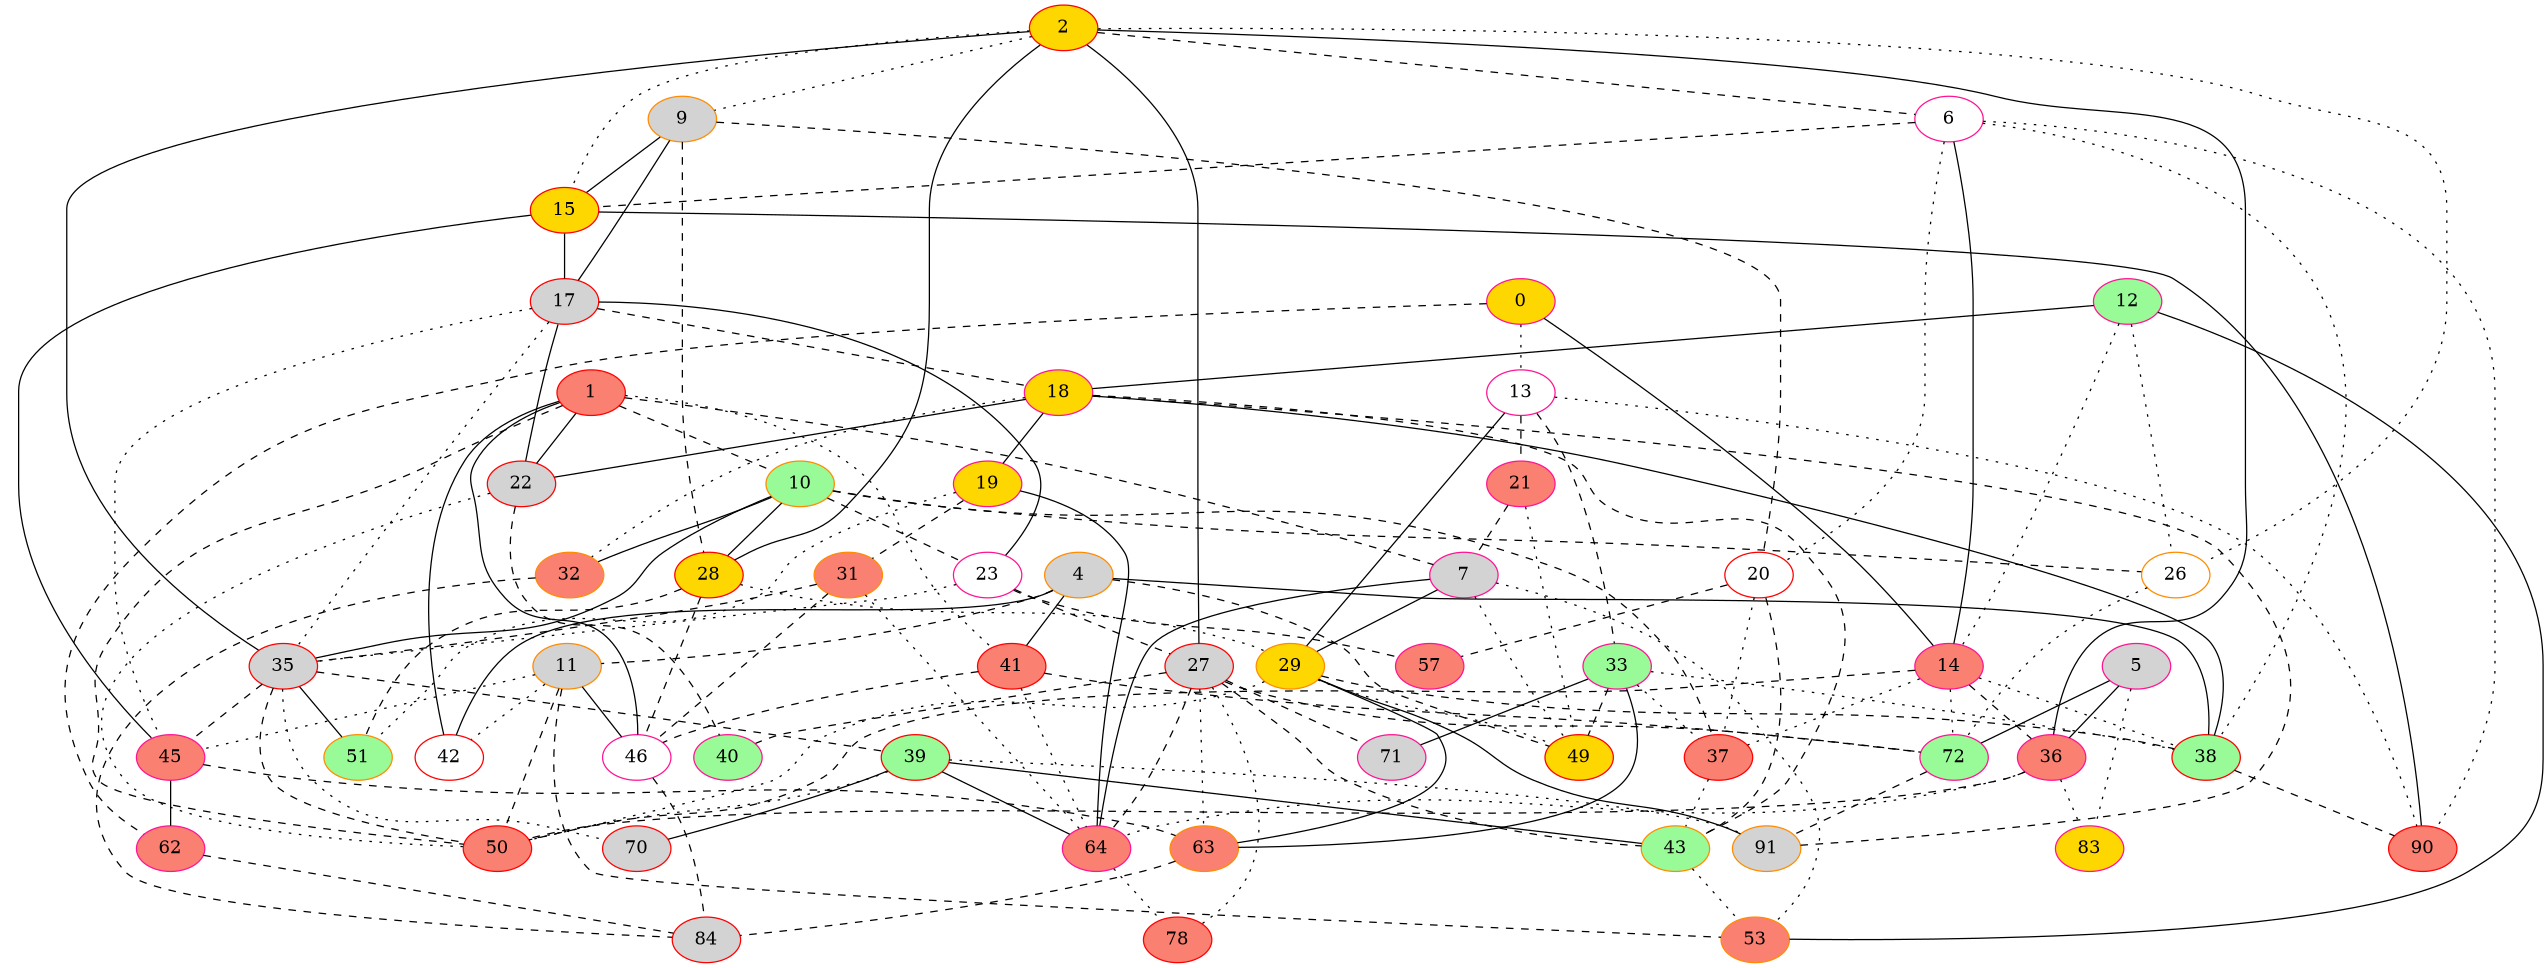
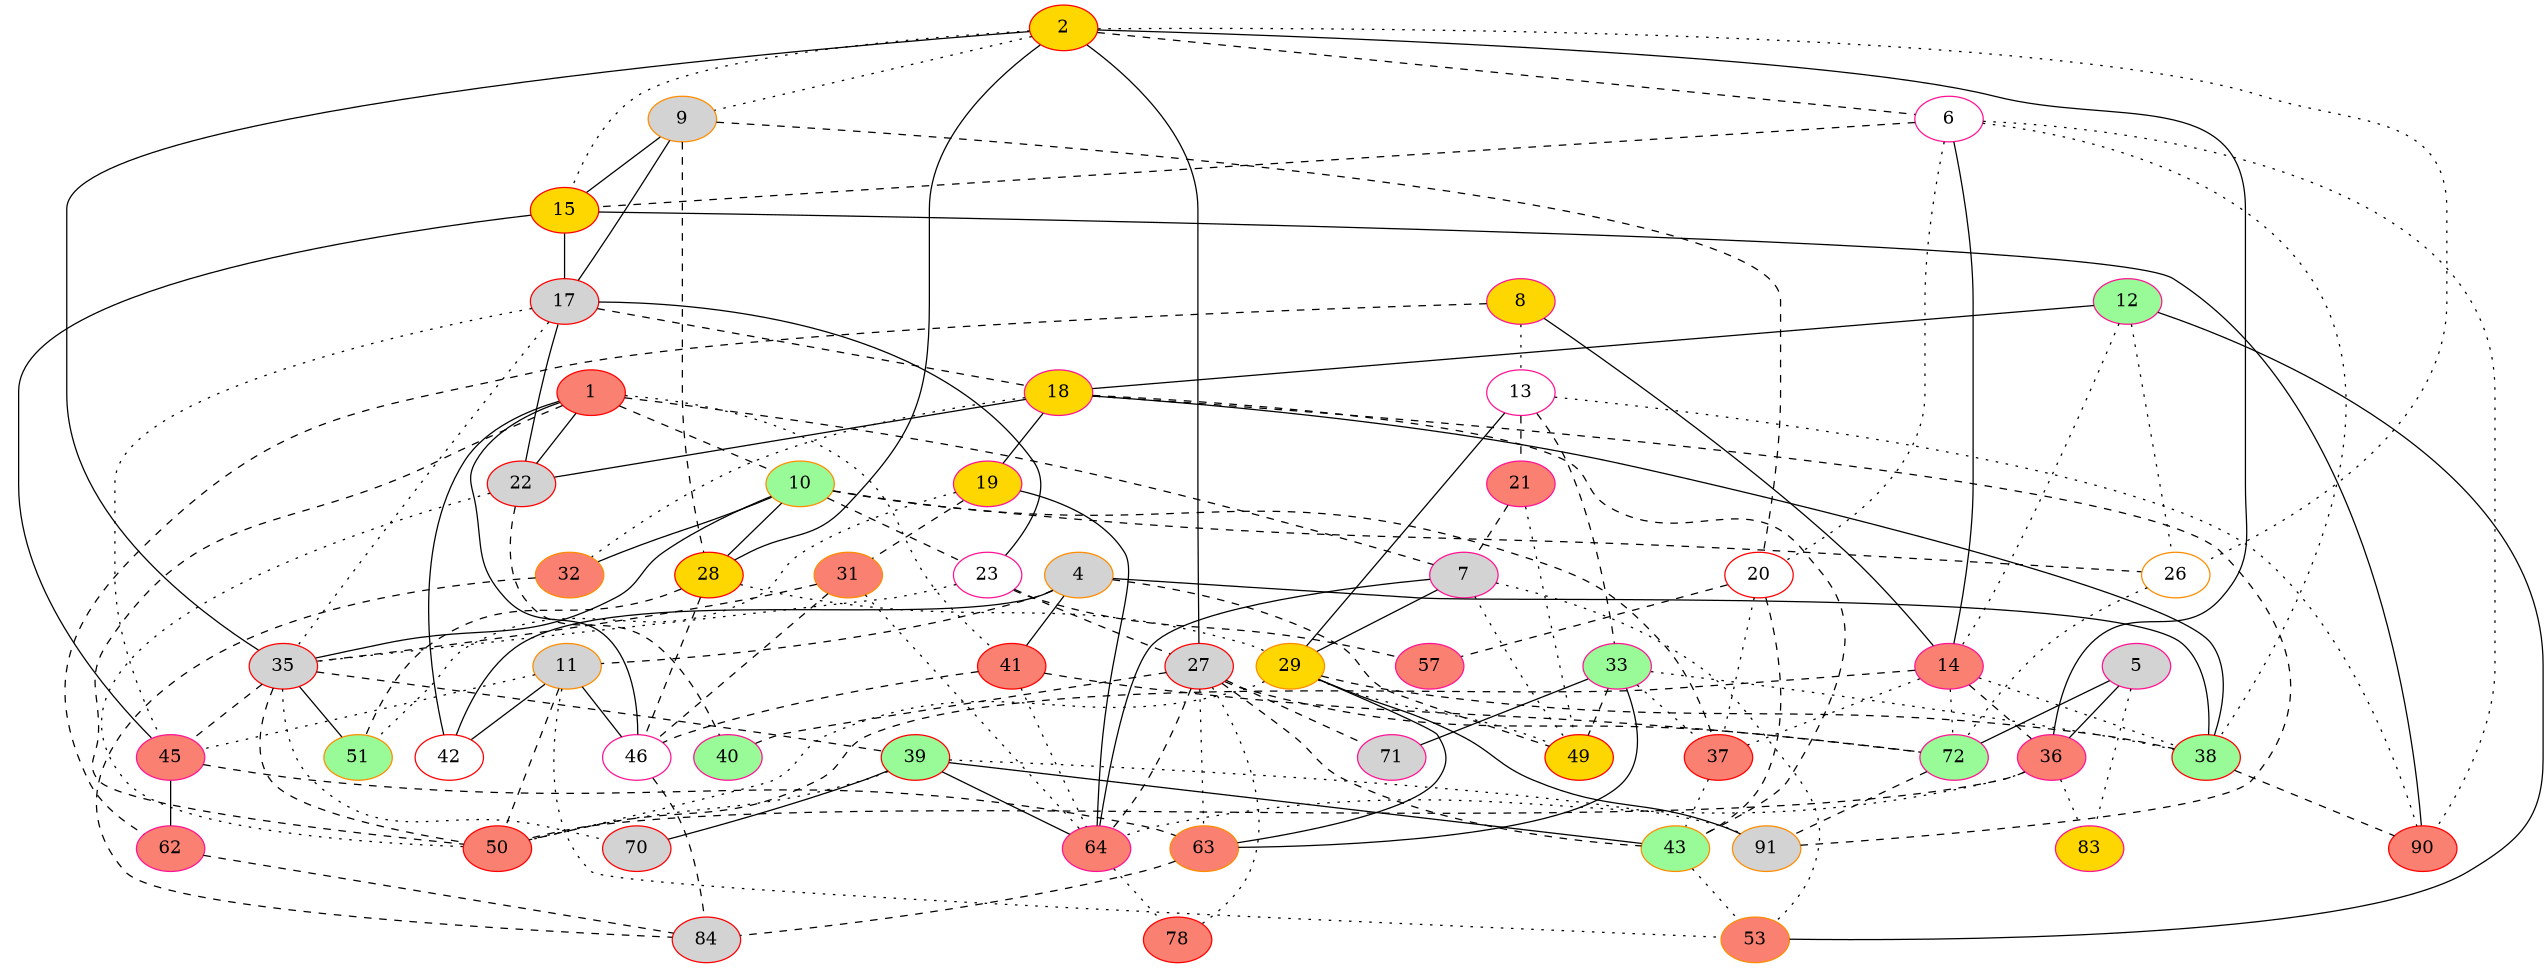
node "0": label "0" -> "8"
edge "11" -- "42": style dotted -> solid
edge "11" -- "53": style dashed -> dotted
